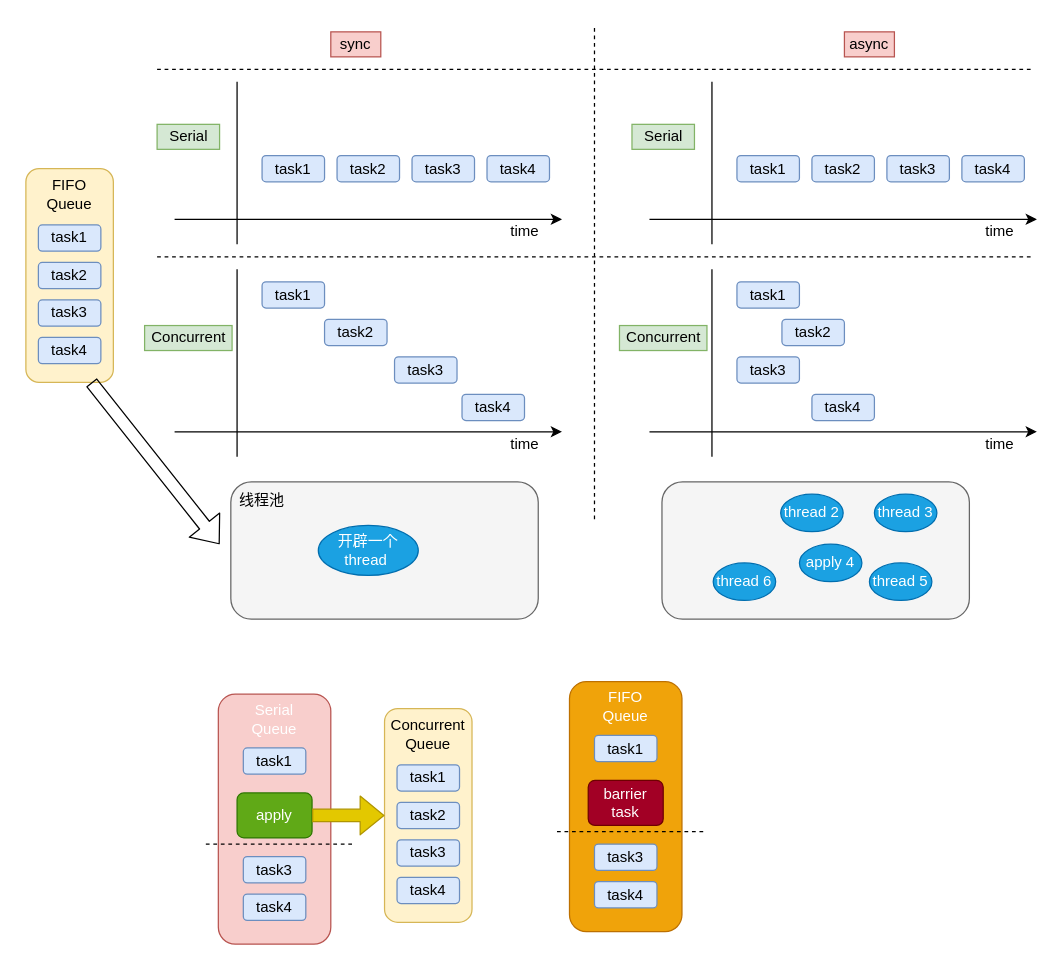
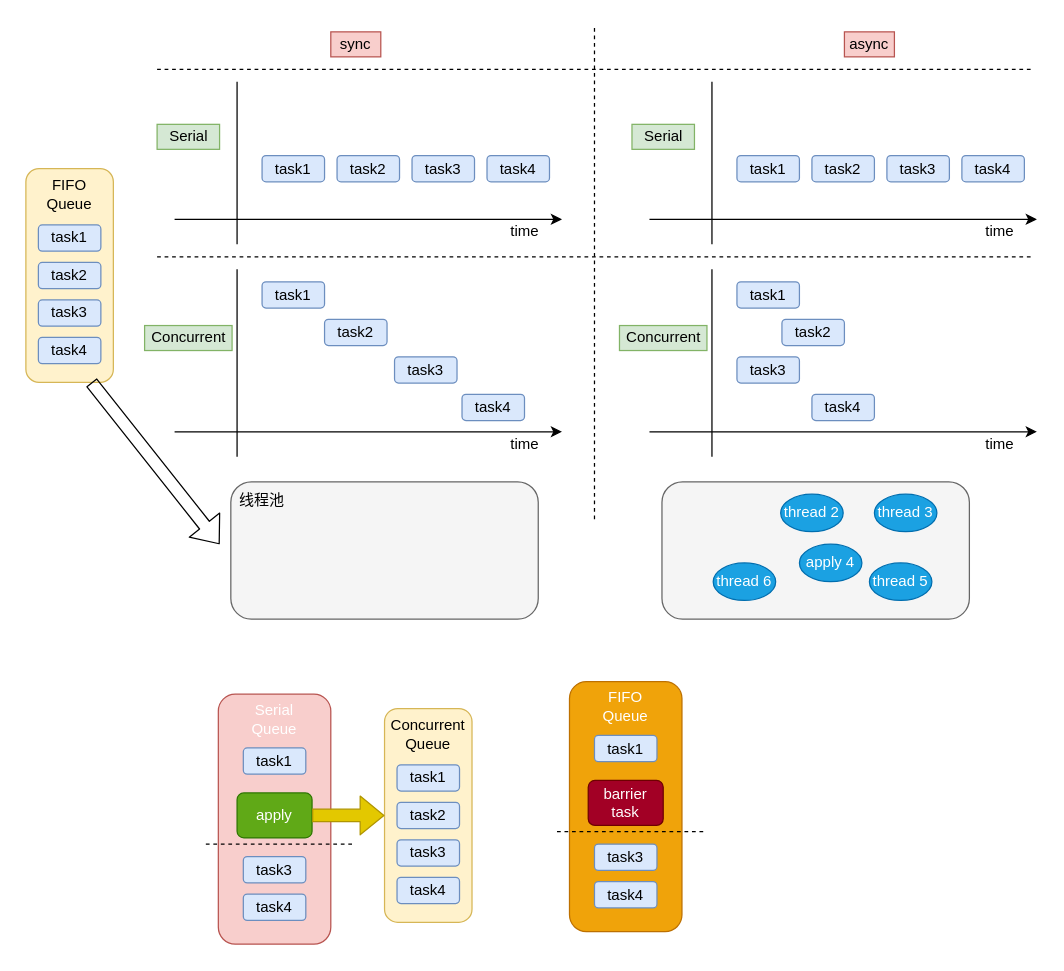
node "开辟一个 thread": removed
